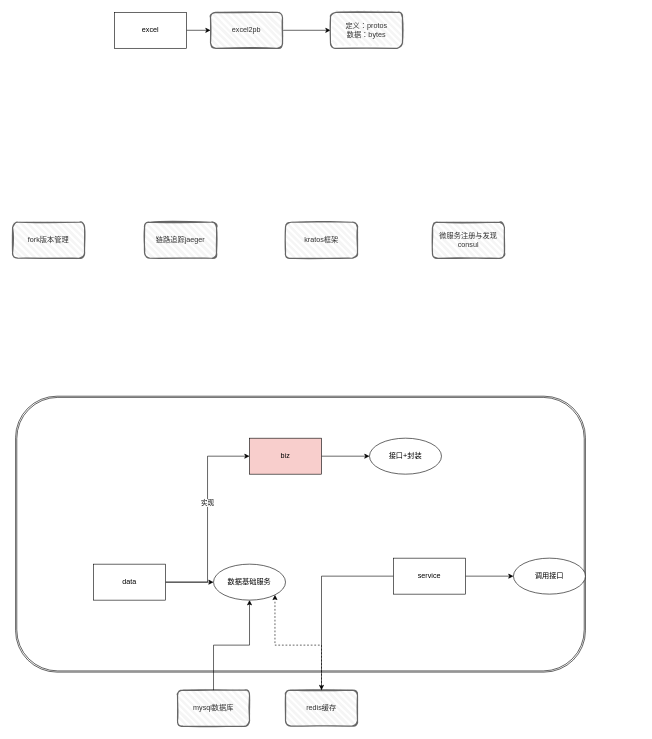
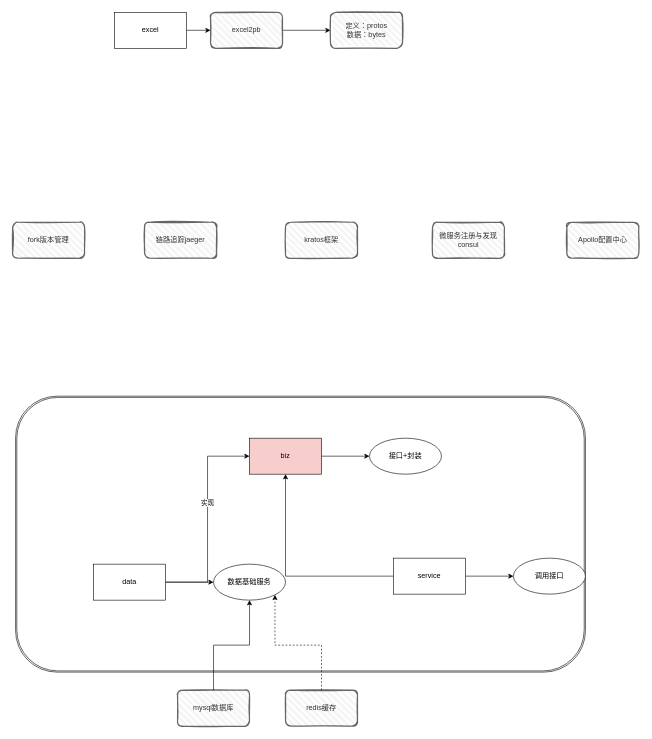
node "Apollo配置中心": added
edge "service" -> "redis缓存": now "service" -> "biz"
